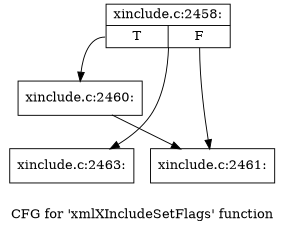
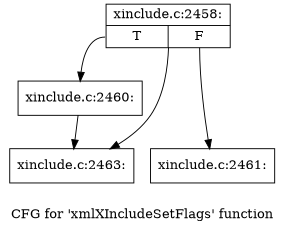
edge "xinclude.c:2460:" -> "xinclude.c:2461:": now "xinclude.c:2460:" -> "xinclude.c:2463:"
